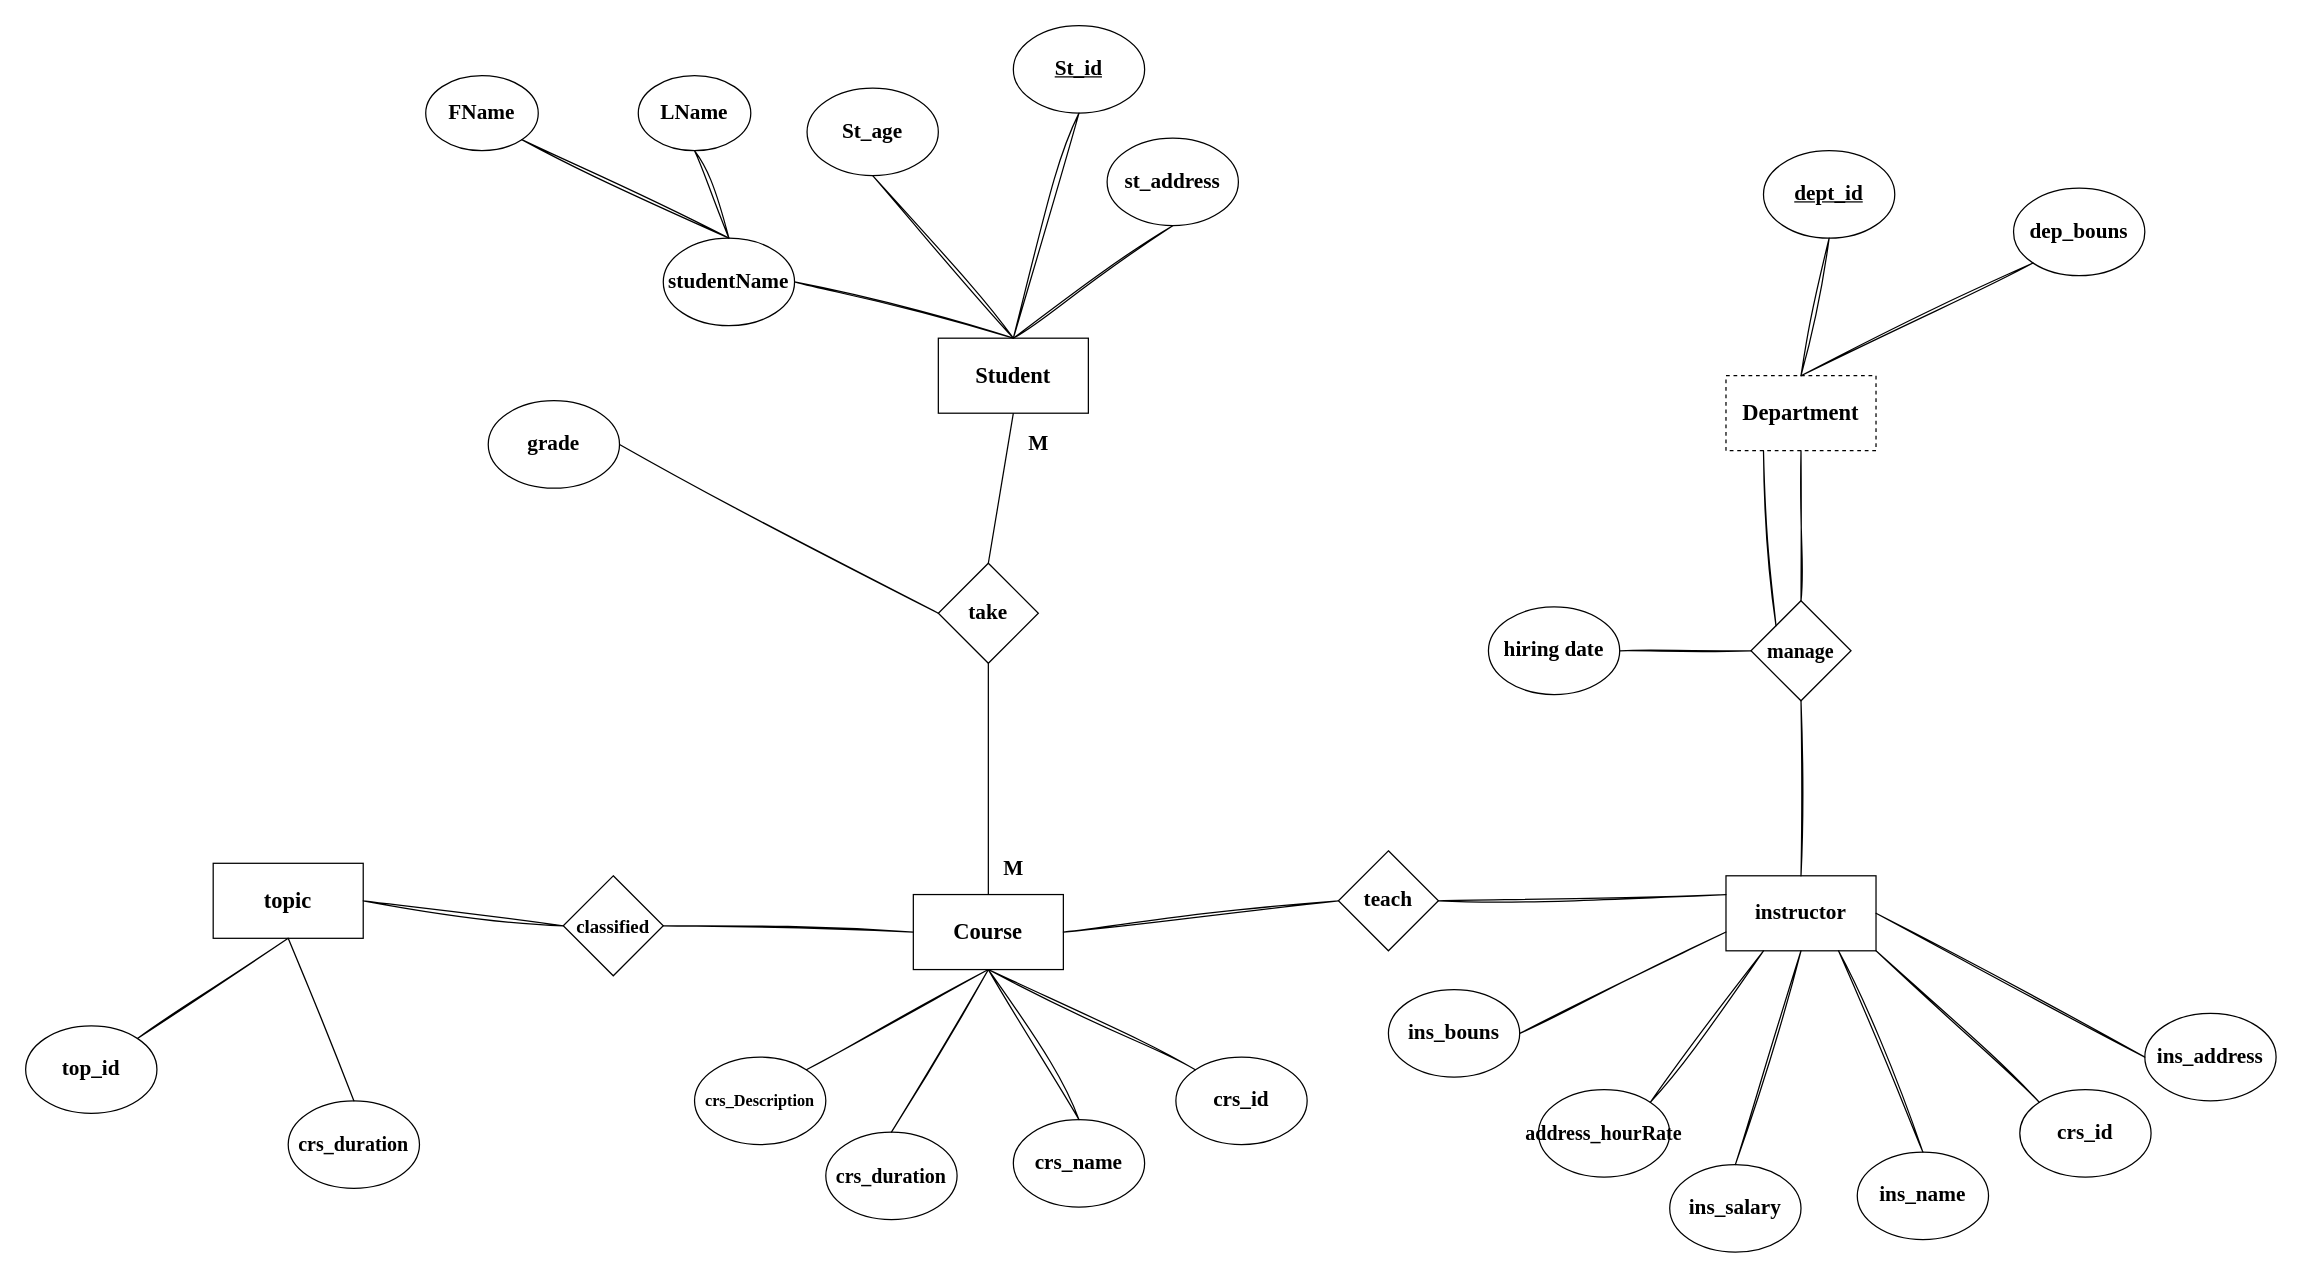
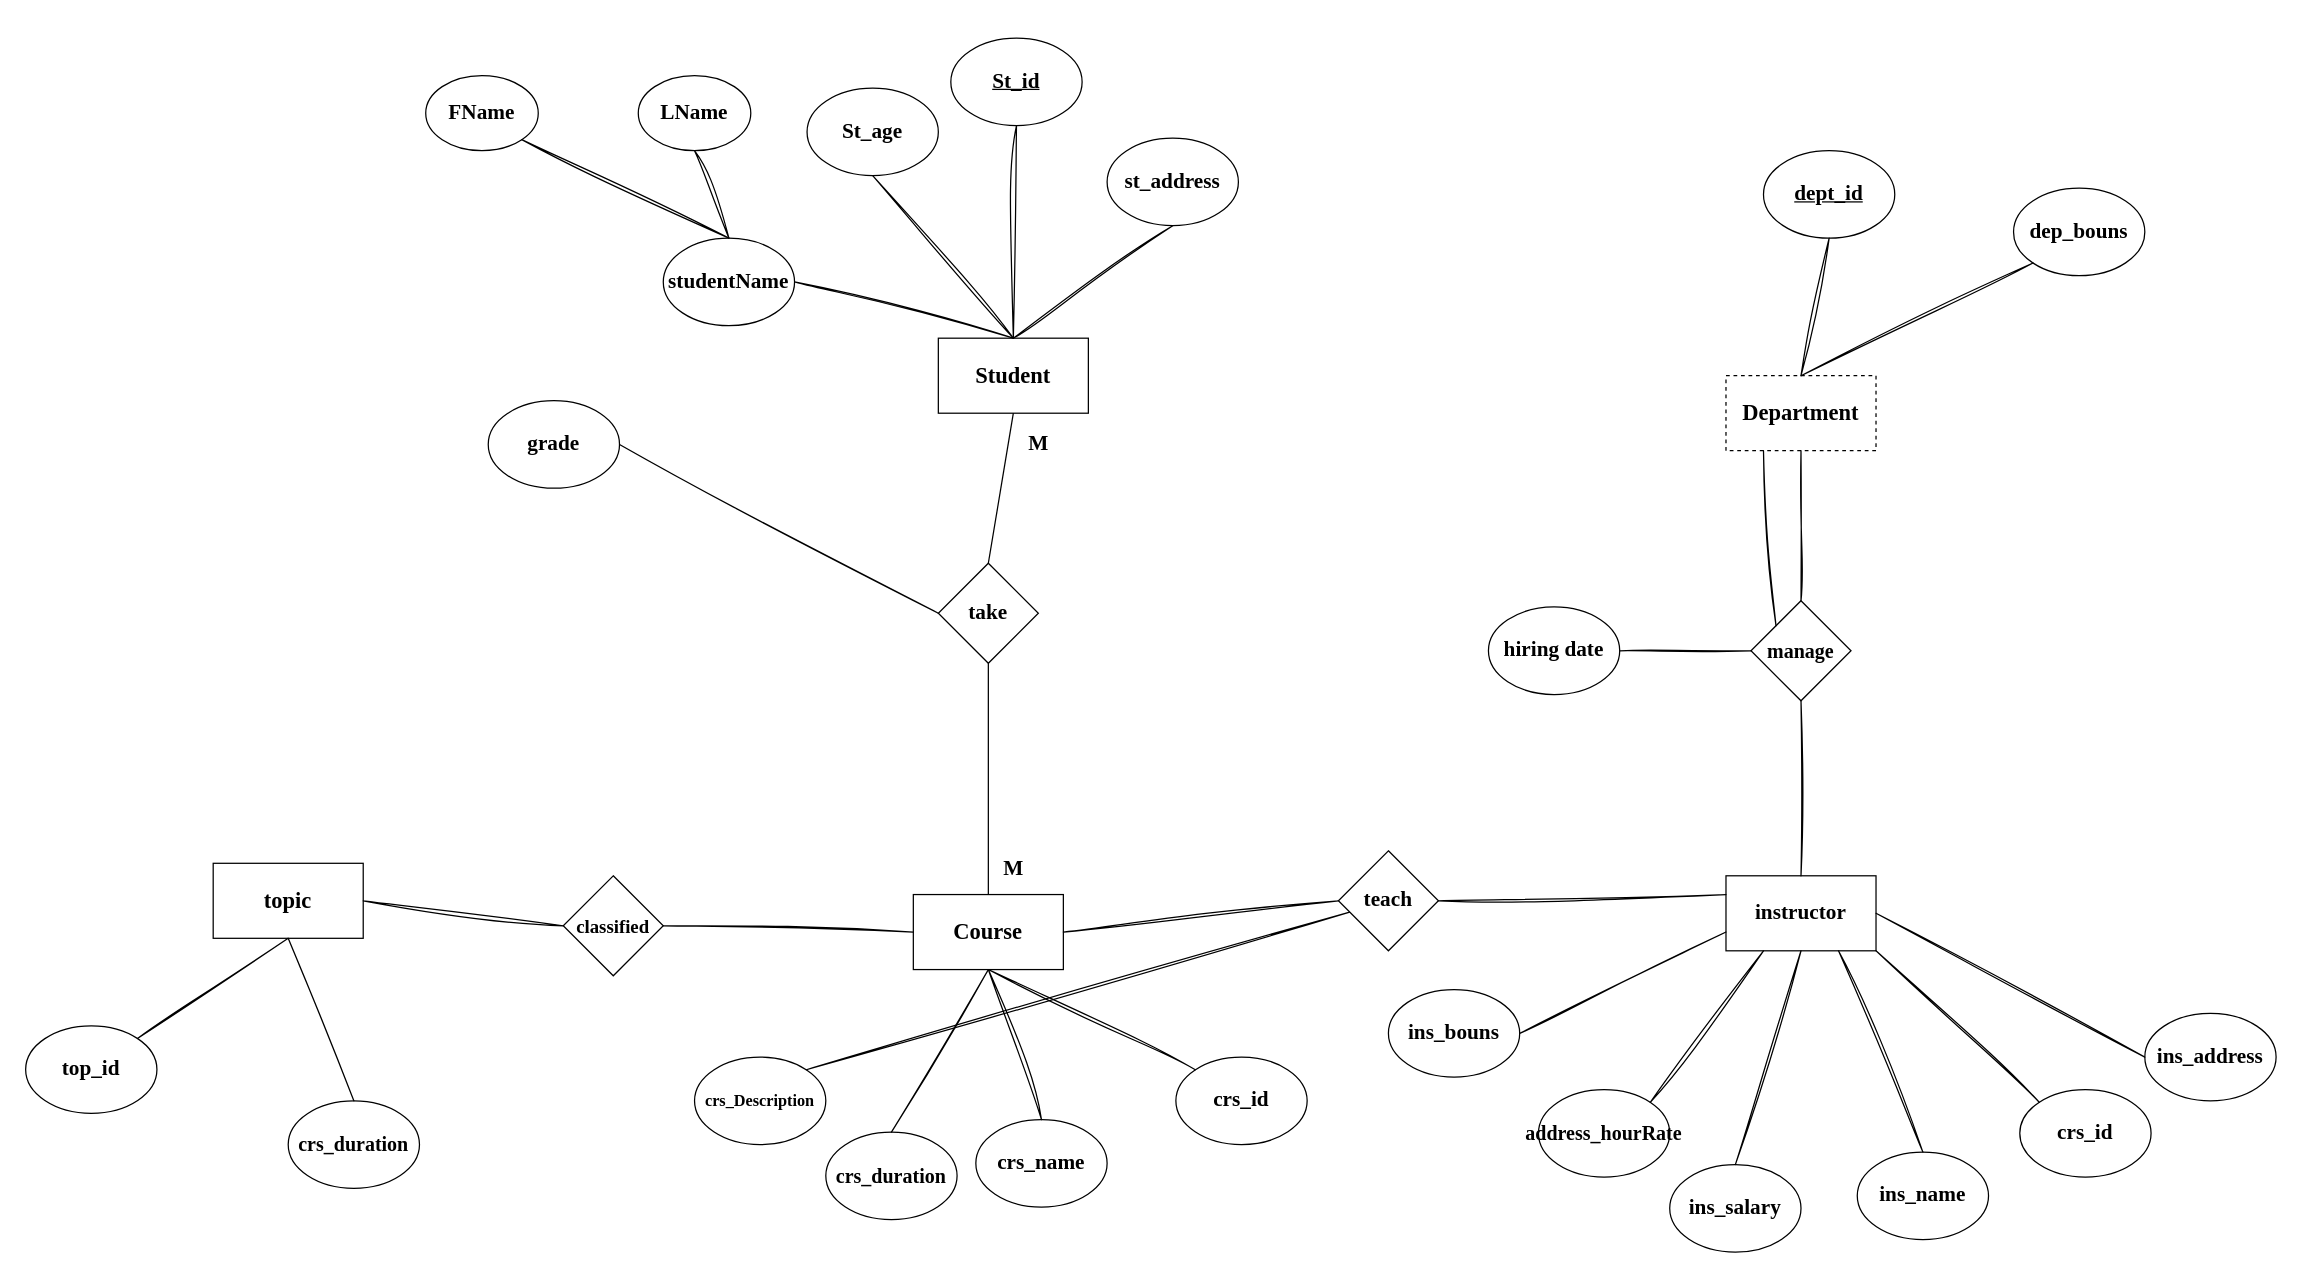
node "St_id": moved (1079, 69) -> (1016, 82)
edge "Course" -- "crs_Description": now "teach" -- "crs_Description"
node "crs_name": moved (1079, 1163) -> (1041, 1163)
